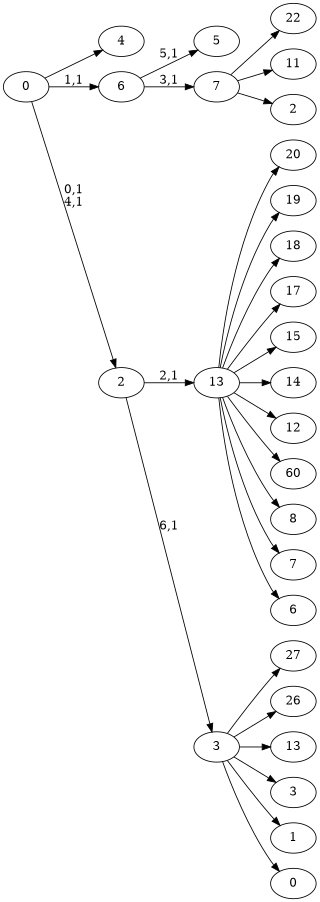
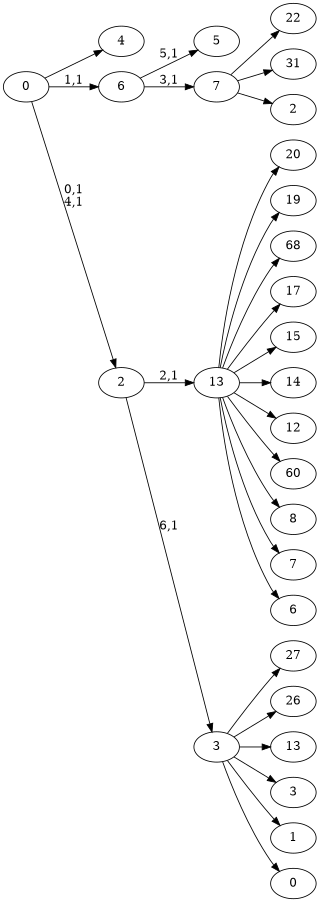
node "11": label "11" -> "31"
node "18": label "18" -> "68"
